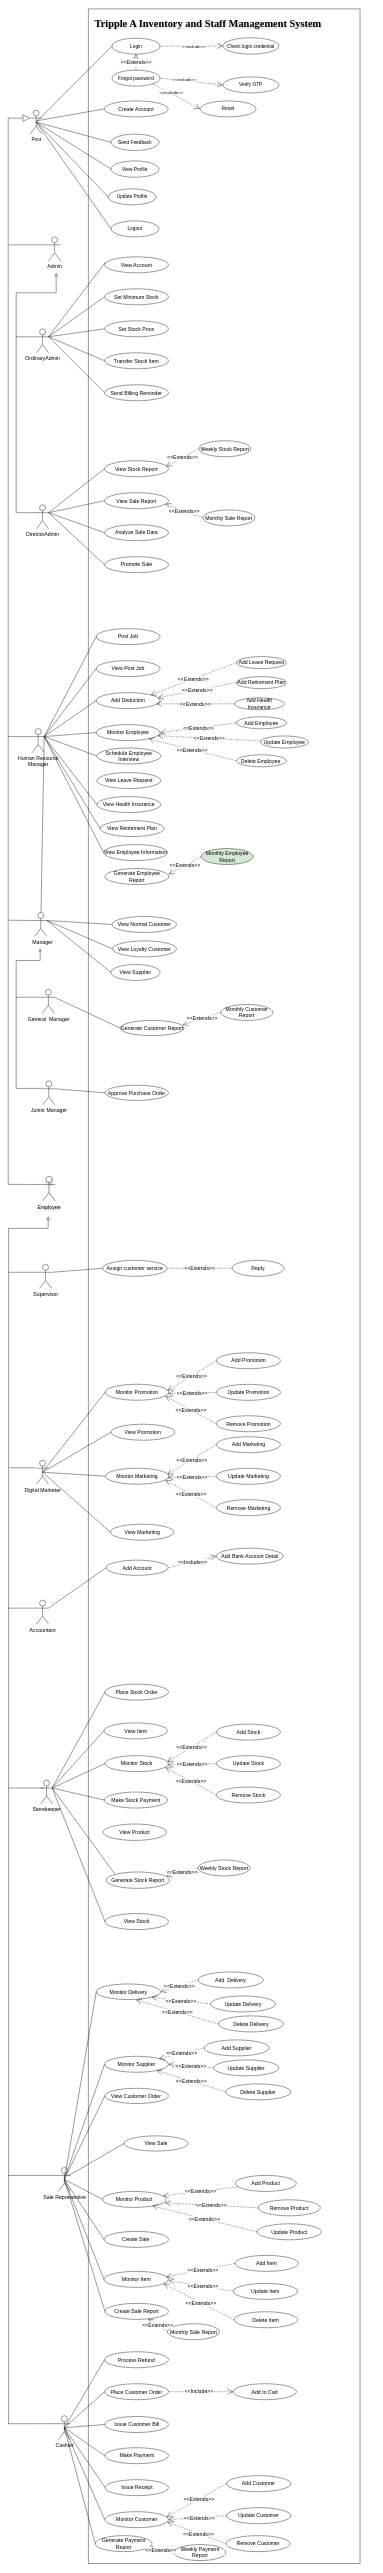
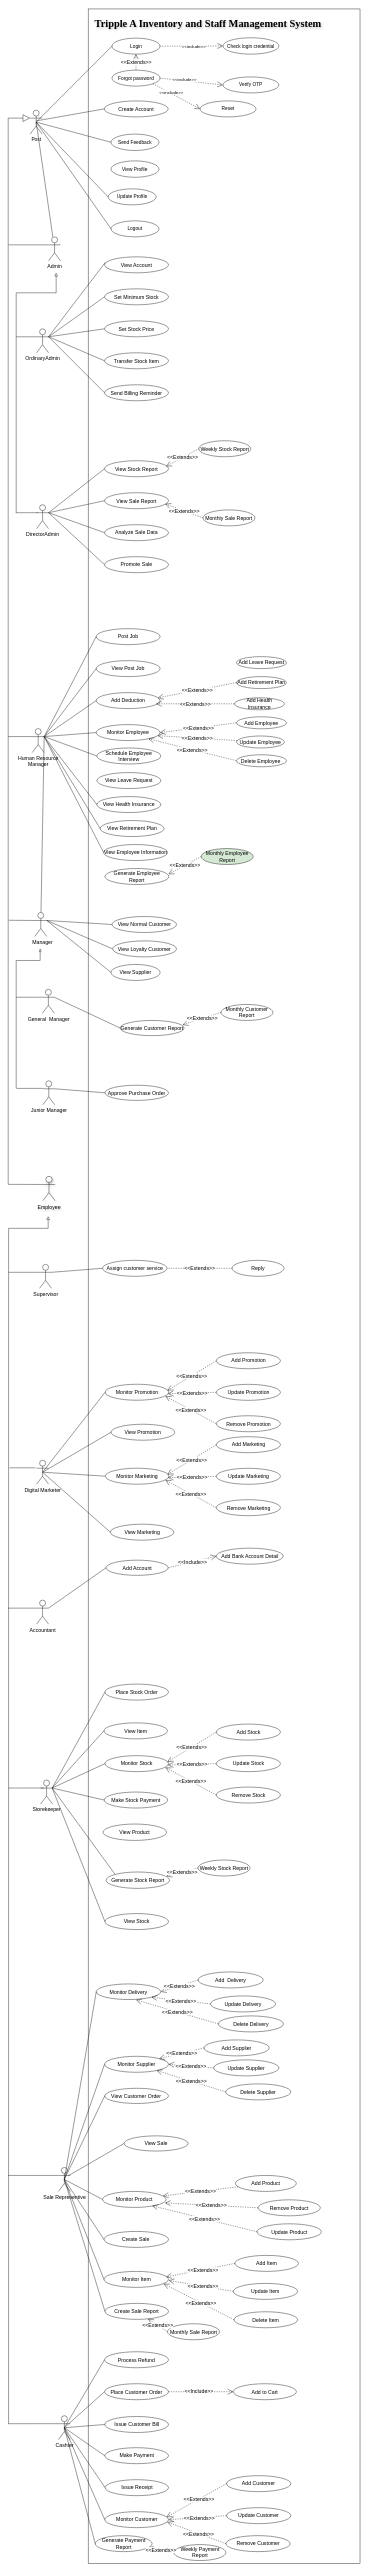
edge "Post" -- "View Profile": now "Post" -- "Admin"
edge "Add Leave Request" -> "Add Deduction": removed, label "<<Extends>>"
node "Update Employee": moved (285, 742) -> (261, 742)
